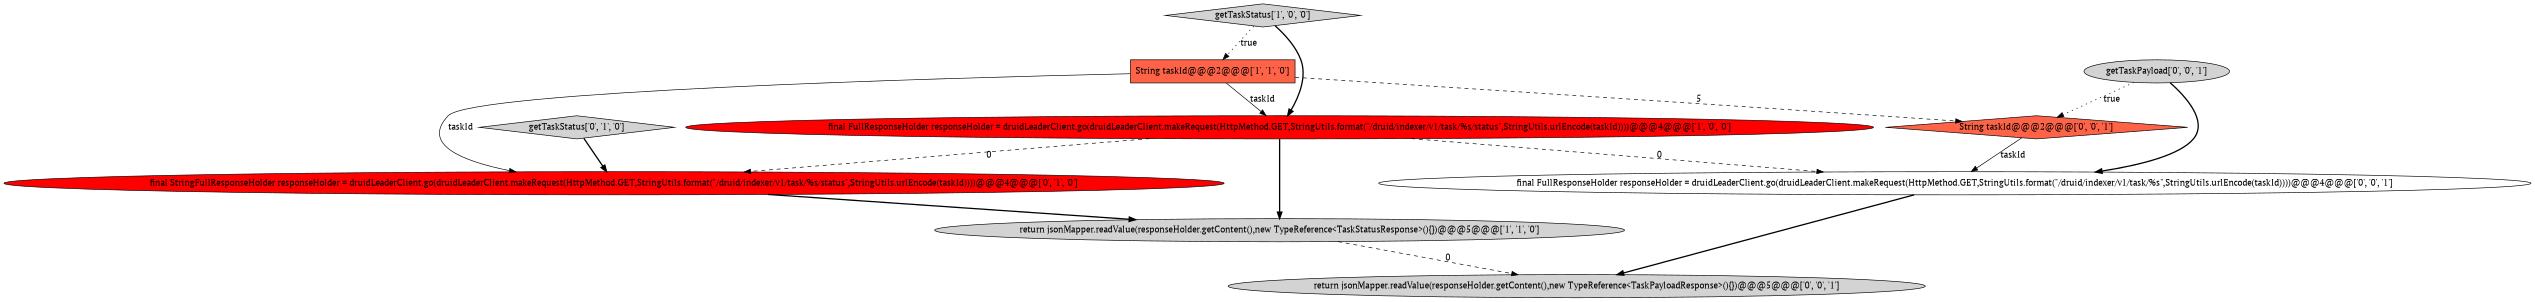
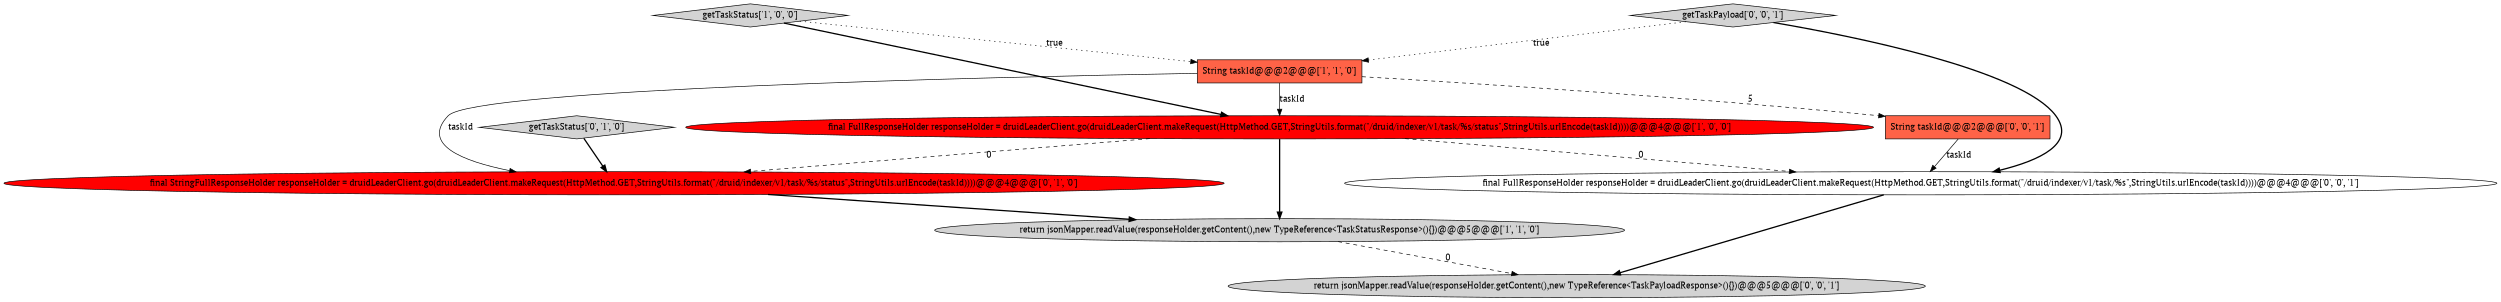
node "getTaskPayload['0', '0', '1']": shape ellipse -> diamond
edge "getTaskPayload['0', '0', '1']" -> "String taskId@@@2@@@['0', '0', '1']": now "getTaskPayload['0', '0', '1']" -> "String taskId@@@2@@@['1', '1', '0']"
node "String taskId@@@2@@@['0', '0', '1']": shape diamond -> box
